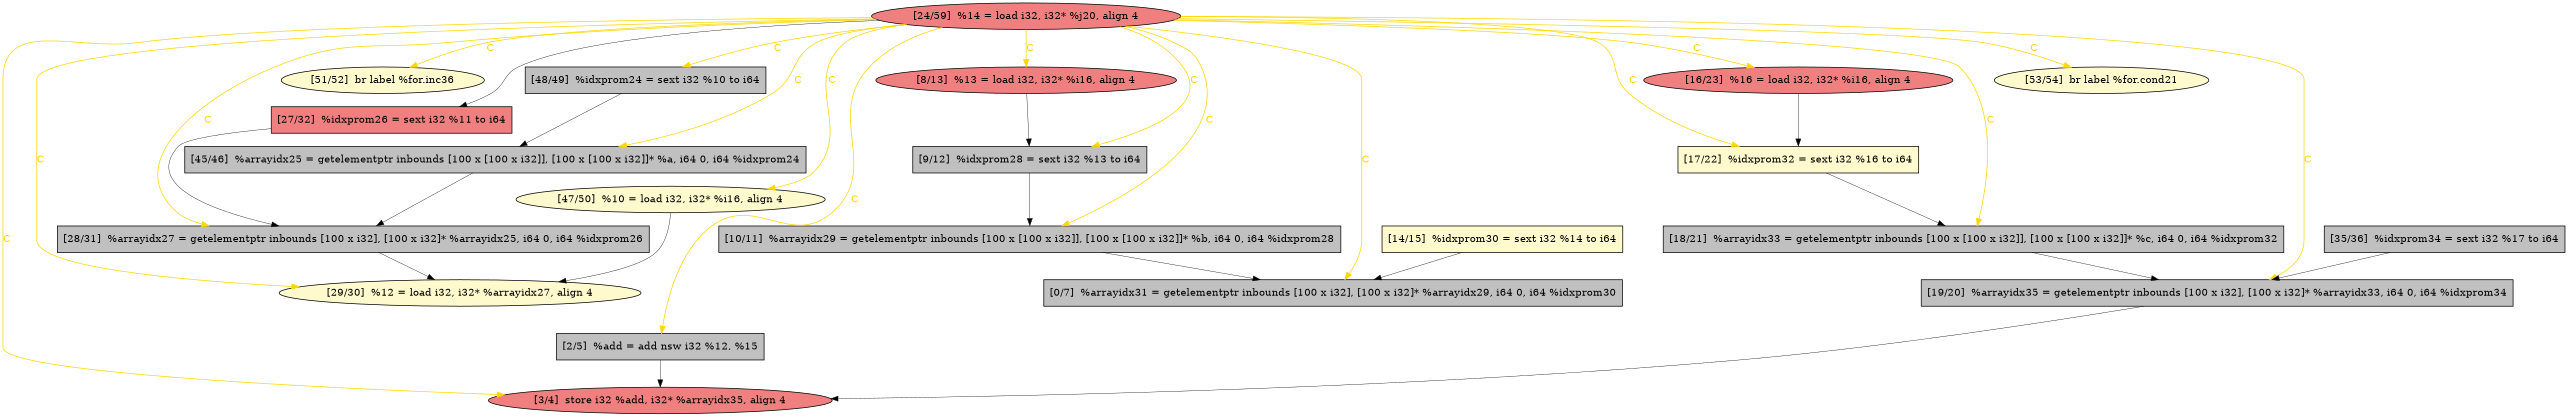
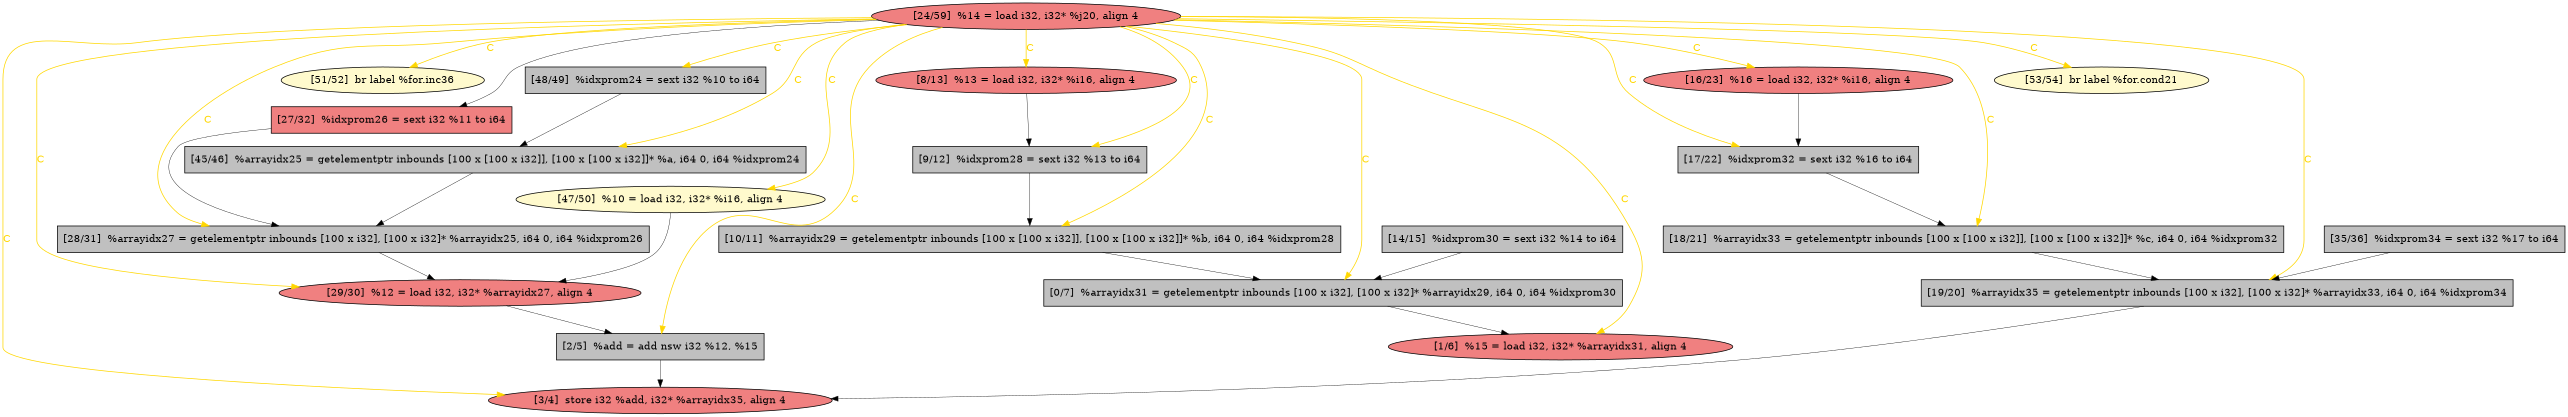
node "[17/22]  %idxprom32 = sext i32 %16 to i64": fillcolor lemonchiffon -> grey
node "[14/15]  %idxprom30 = sext i32 %14 to i64": fillcolor lemonchiffon -> grey
node "[29/30]  %12 = load i32, i32* %arrayidx27, align 4": fillcolor lemonchiffon -> lightcoral
edge "[29/30]  %12 = load i32, i32* %arrayidx27, align 4" -> "[2/5]  %add = add nsw i32 %12, %15": added
node "[1/6]  %15 = load i32, i32* %arrayidx31, align 4": added
